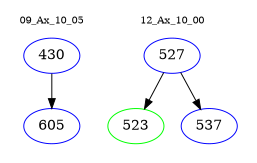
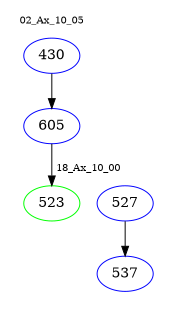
cluster "09_Ax_10_05": label "09_Ax_10_05" -> "02_Ax_10_05"
cluster "12_Ax_10_00": label "12_Ax_10_00" -> "18_Ax_10_00"
edge "527" -> "523": now "605" -> "523"
